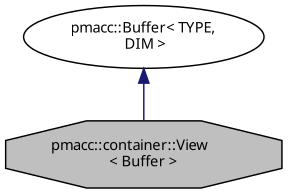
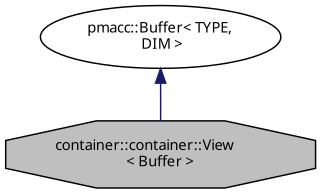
node "pmacc::container::View < Buffer >": label "pmacc::container::View < Buffer >" -> "container::container::View < Buffer >"
